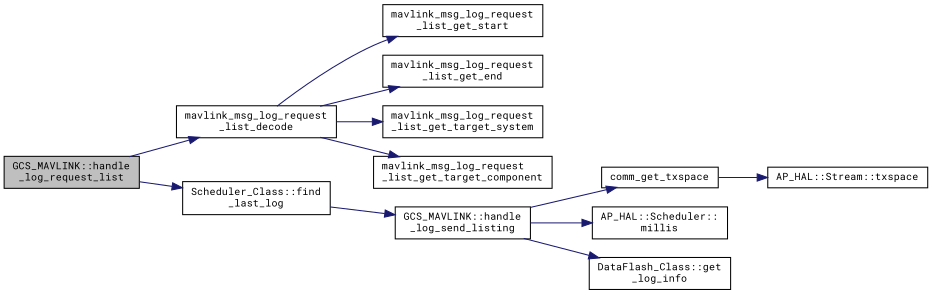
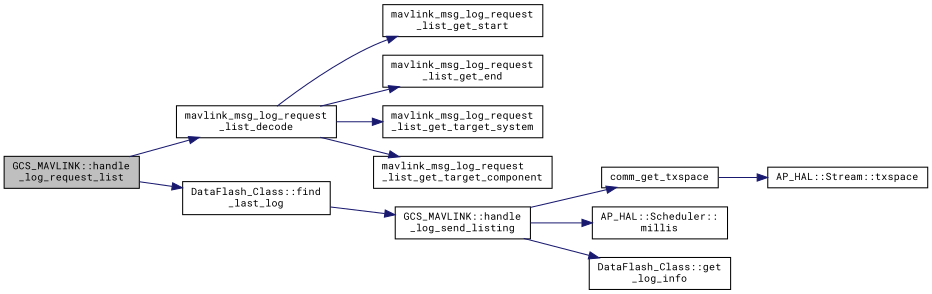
node "Scheduler_Class::find _last_log": label "Scheduler_Class::find _last_log" -> "DataFlash_Class::find _last_log"
